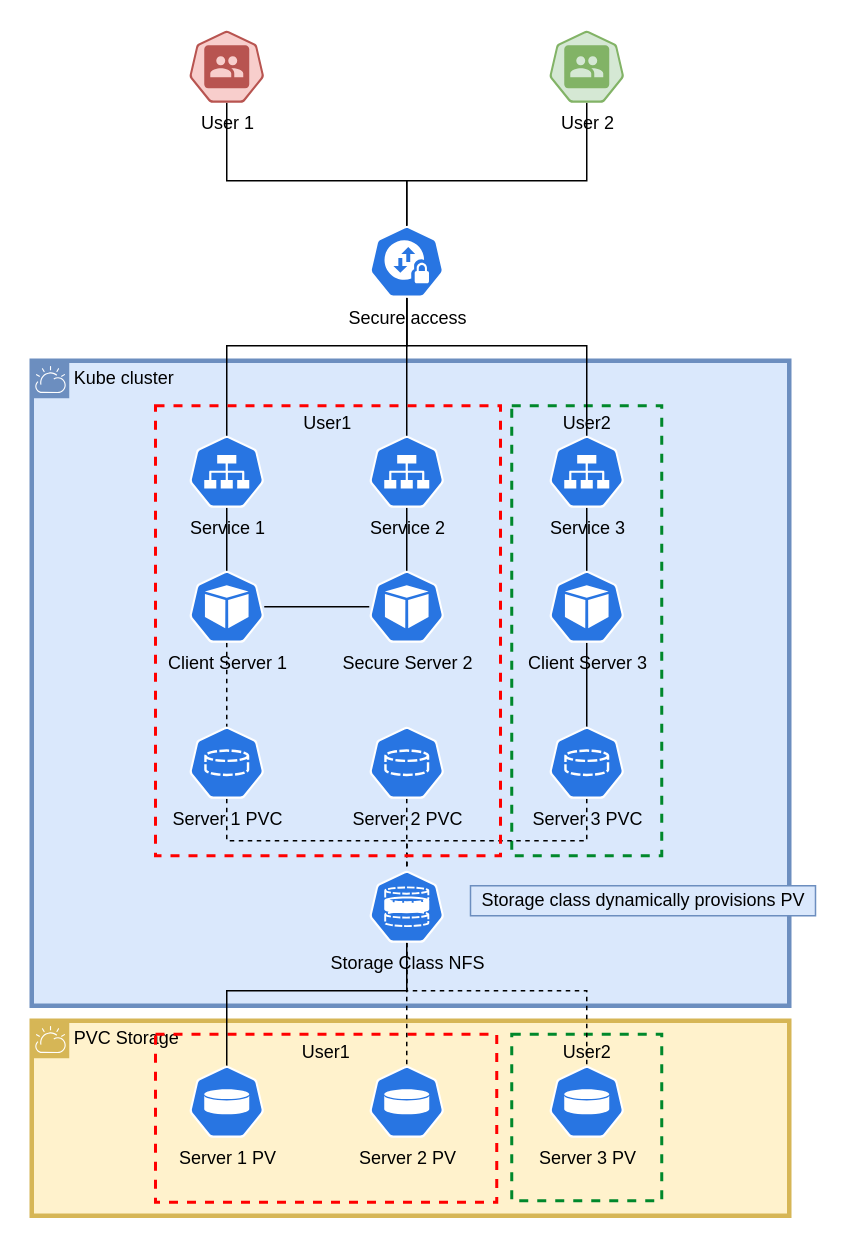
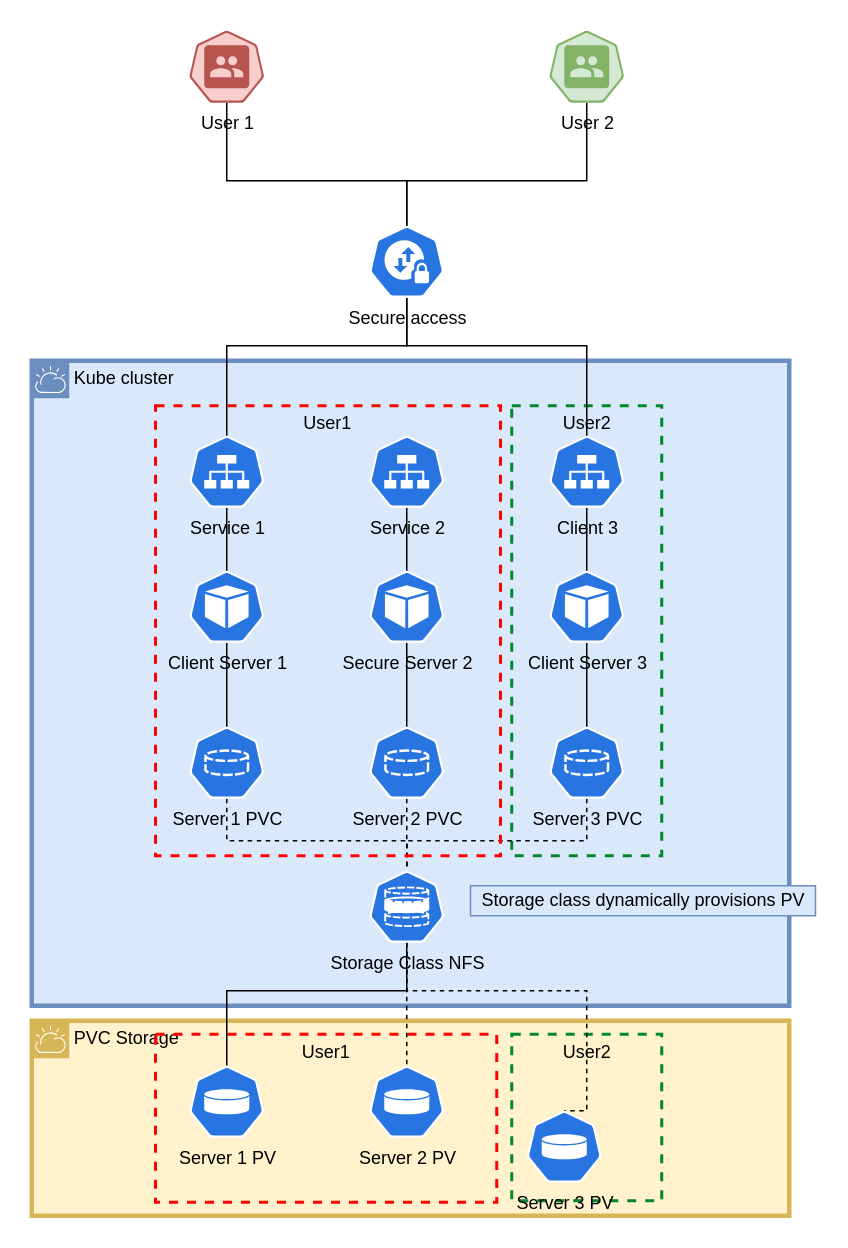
edge "Secure access" -- "Service 2": removed
node "Service 3": label "Service 3" -> "Client 3"
edge "Client Server 1" -- "Secure Server 2": now "Server 2 PVC" -- "Secure Server 2"
edge "Client Server 1" -- "Server 1 PVC": style dashed -> solid
node "Server 3 PV": moved (587, 1102) -> (564, 1147)
